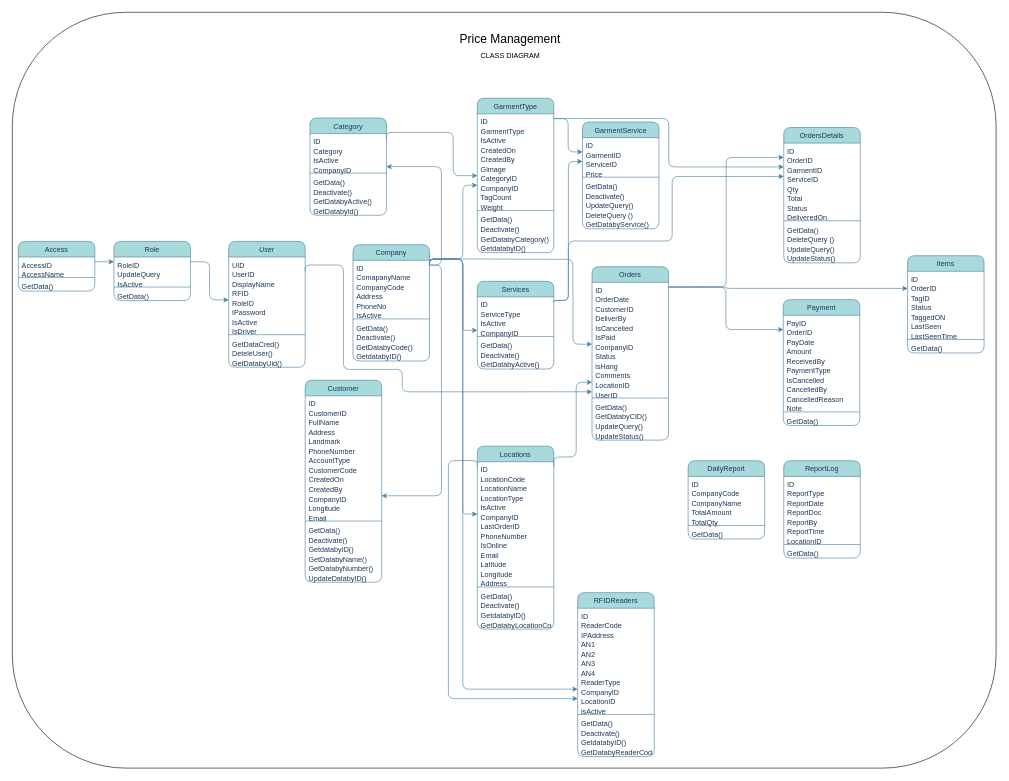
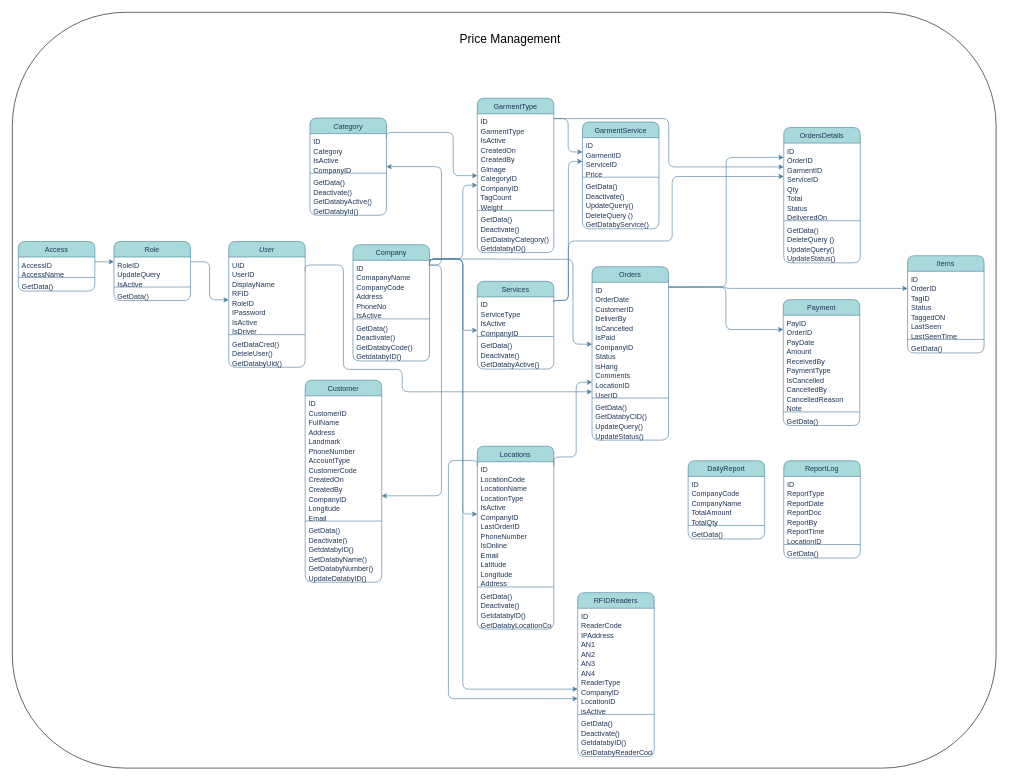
node "CLASS DIAGRAM": removed
